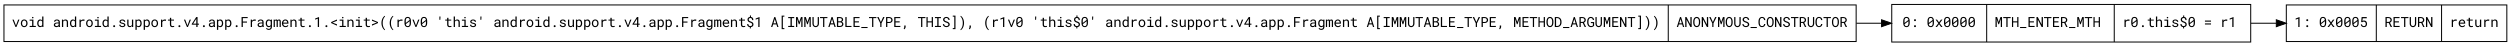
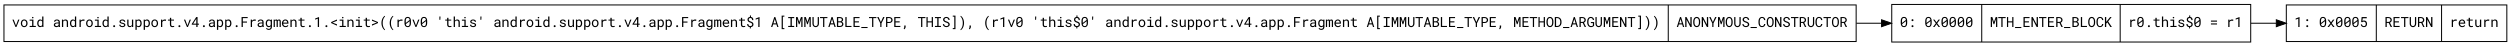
node "0: 0x0000": text "MTH_ENTER_MTH" -> "MTH_ENTER_BLOCK"
